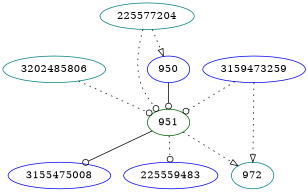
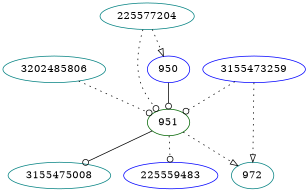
node "3159473259": label "3159473259" -> "3155473259"
node "3155475008": color blue -> teal
